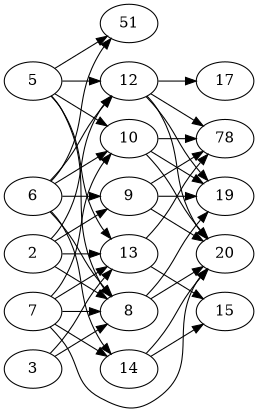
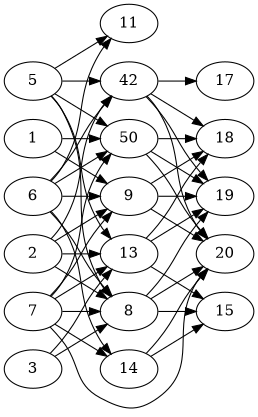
node "51": label "51" -> "11"
node "12": label "12" -> "42"
node "1": added
node "10": label "10" -> "50"
node "78": label "78" -> "18"
edge "13" -> "19": added
edge "7" -> "9": added
edge "8" -> "15": added
